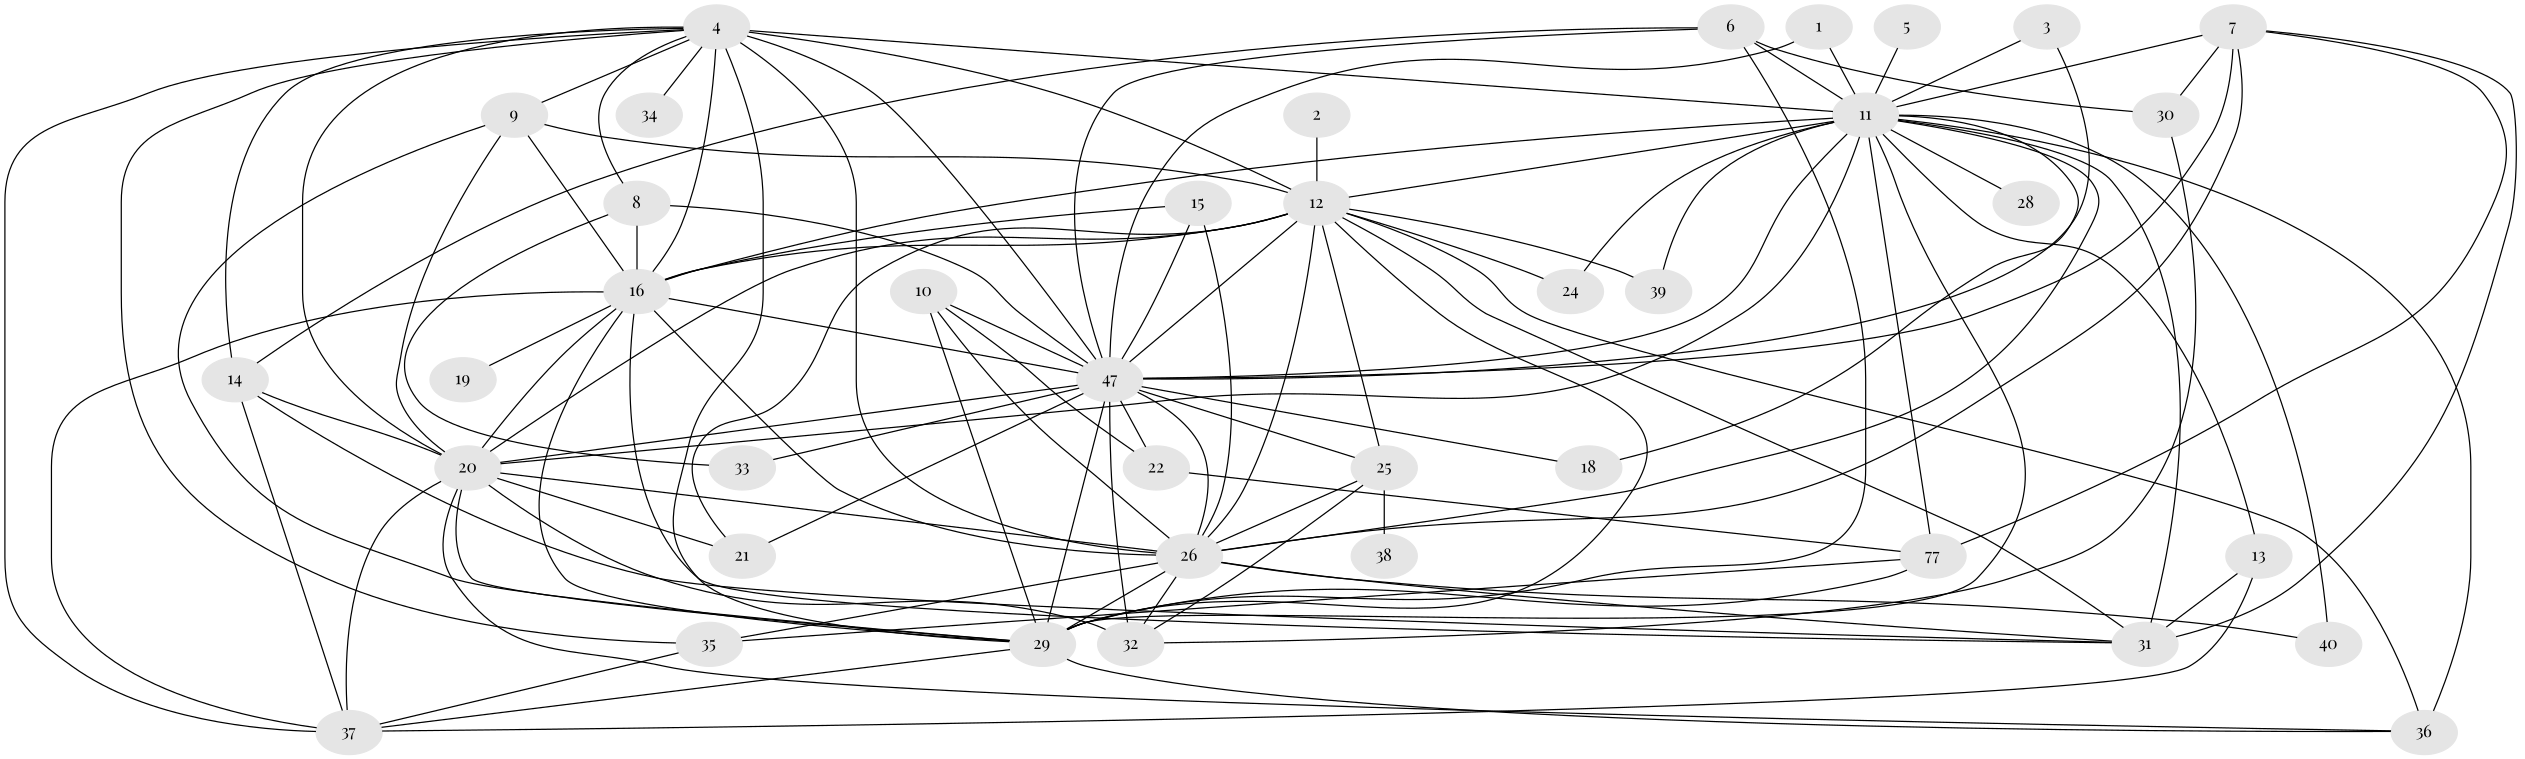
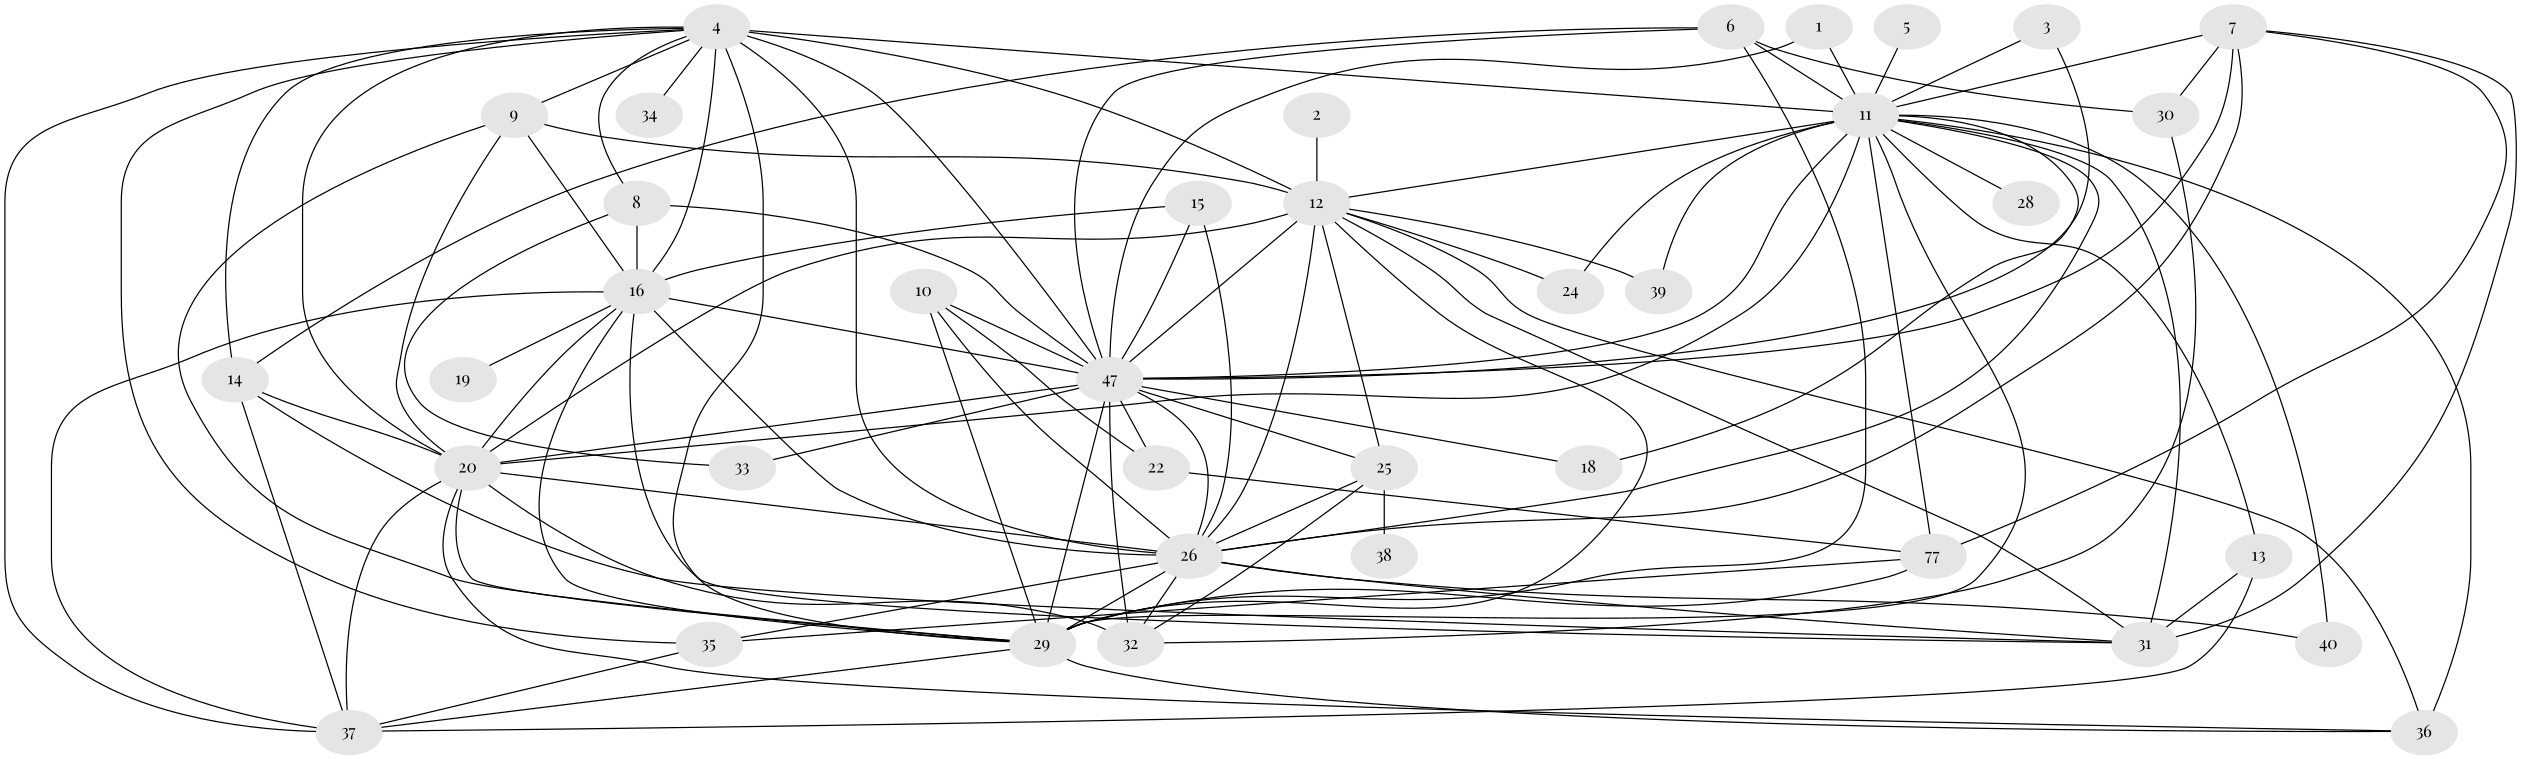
edge "11" -- "16": removed
edge "12" -- "16": removed
node "21": removed
